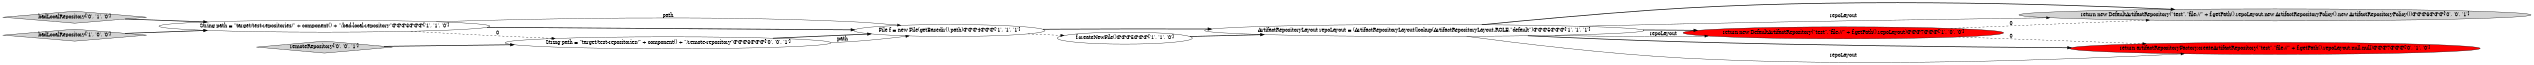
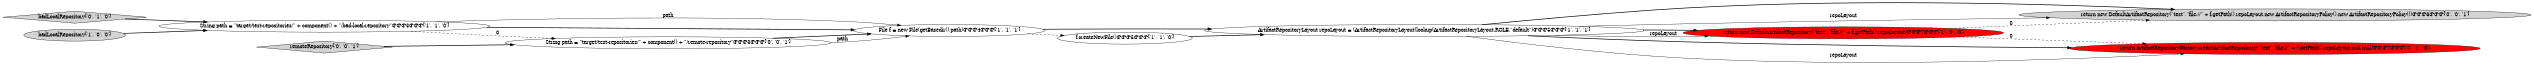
node "badLocalRepository['1', '0', '0']": shape diamond -> ellipse
